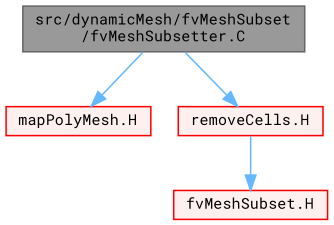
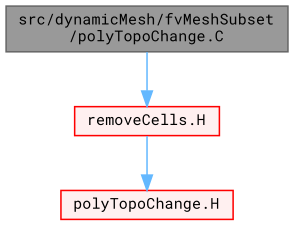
node "src/dynamicMesh/fvMeshSubset /fvMeshSubsetter.C": label "src/dynamicMesh/fvMeshSubset /fvMeshSubsetter.C" -> "src/dynamicMesh/fvMeshSubset /polyTopoChange.C"
node "mapPolyMesh.H": removed
node "fvMeshSubset.H": label "fvMeshSubset.H" -> "polyTopoChange.H"
